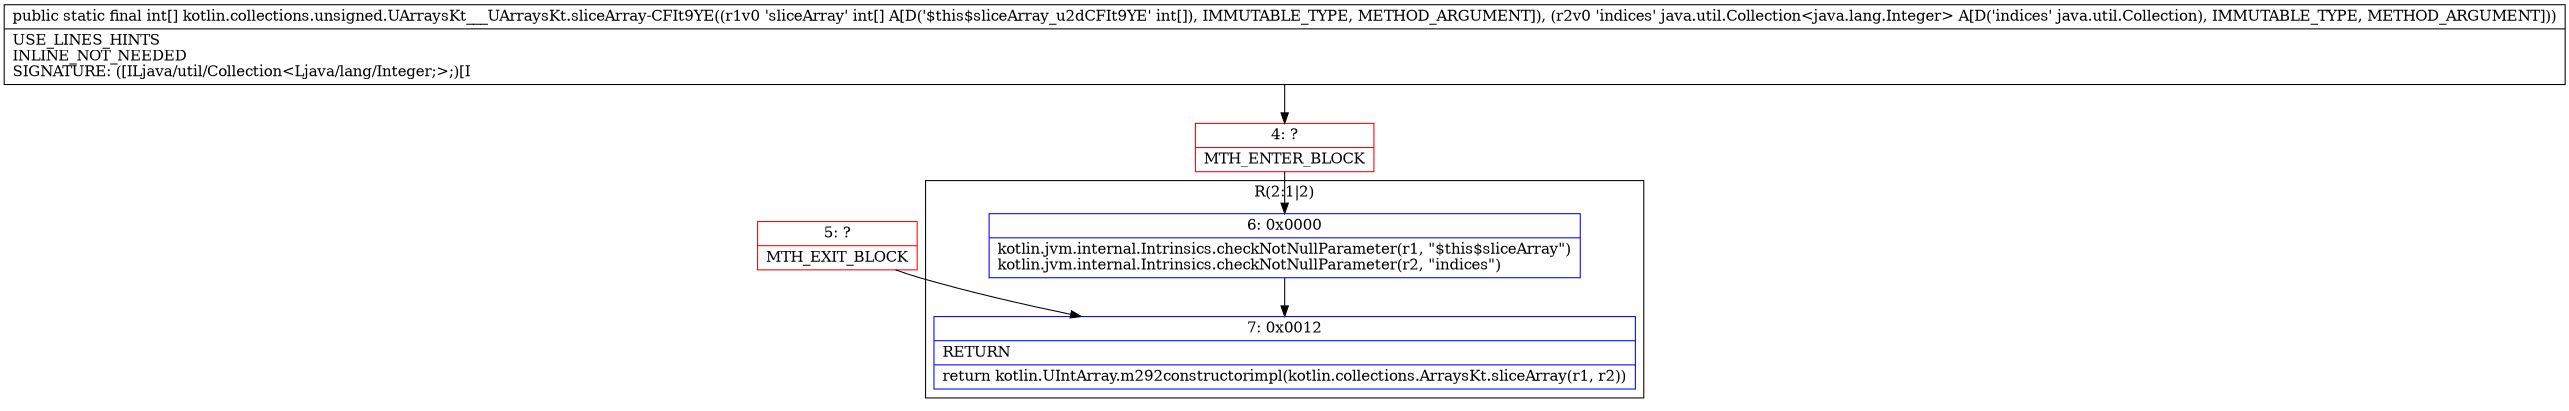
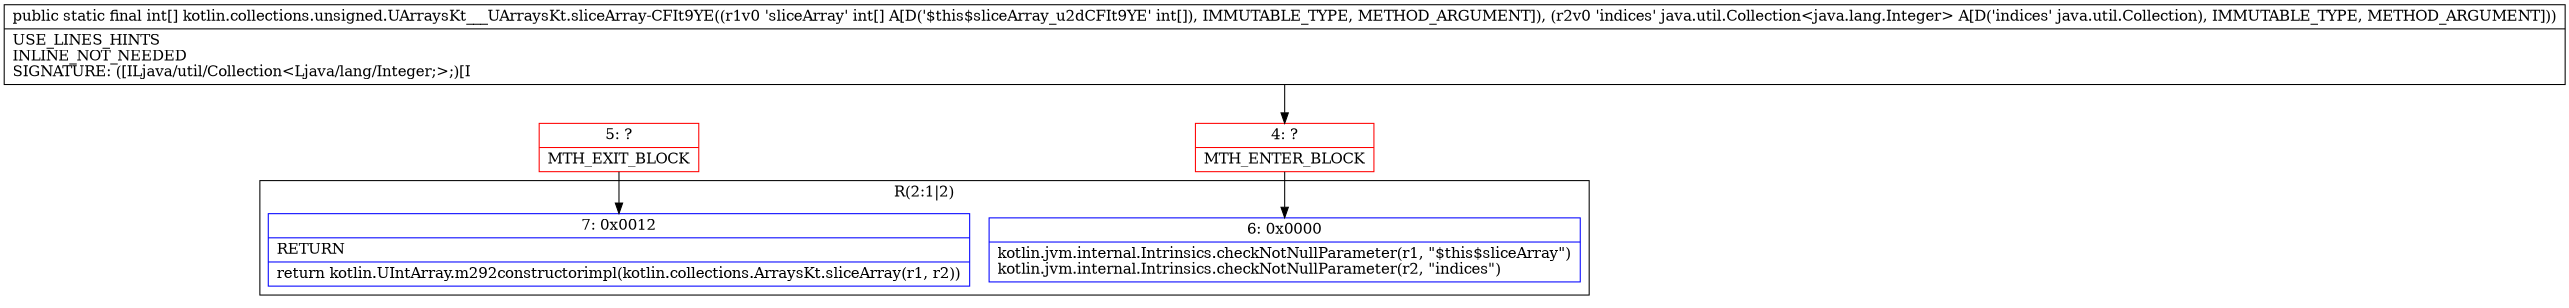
edge "6: 0x0000" -> "7: 0x0012": removed
